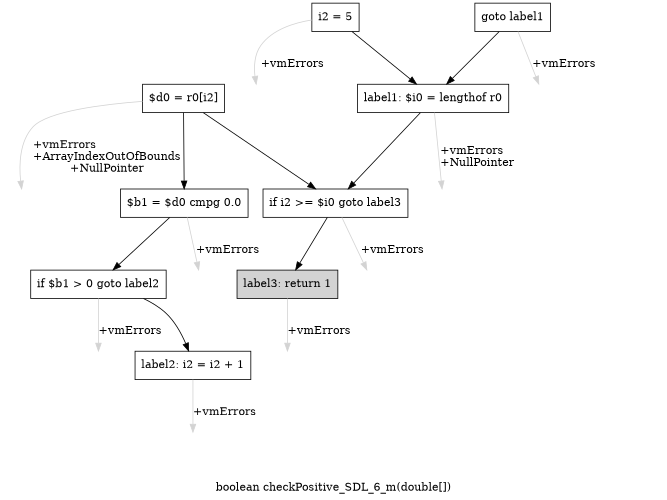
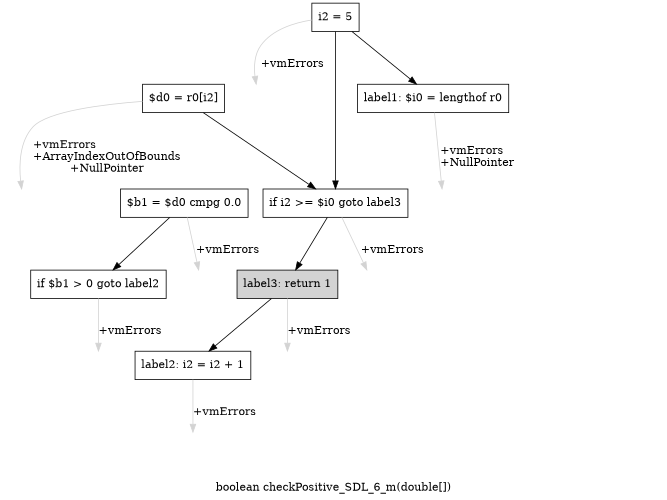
node "goto label1": removed
edge "$d0 = r0[i2]" -> "$b1 = $d0 cmpg 0.0": removed
edge "label1: $i0 = lengthof r0" -> "if i2 >= $i0 goto label3": now "i2 = 5" -> "if i2 >= $i0 goto label3"
edge "if $b1 > 0 goto label2" -> "label2: i2 = i2 + 1": now "label3: return 1" -> "label2: i2 = i2 + 1"
